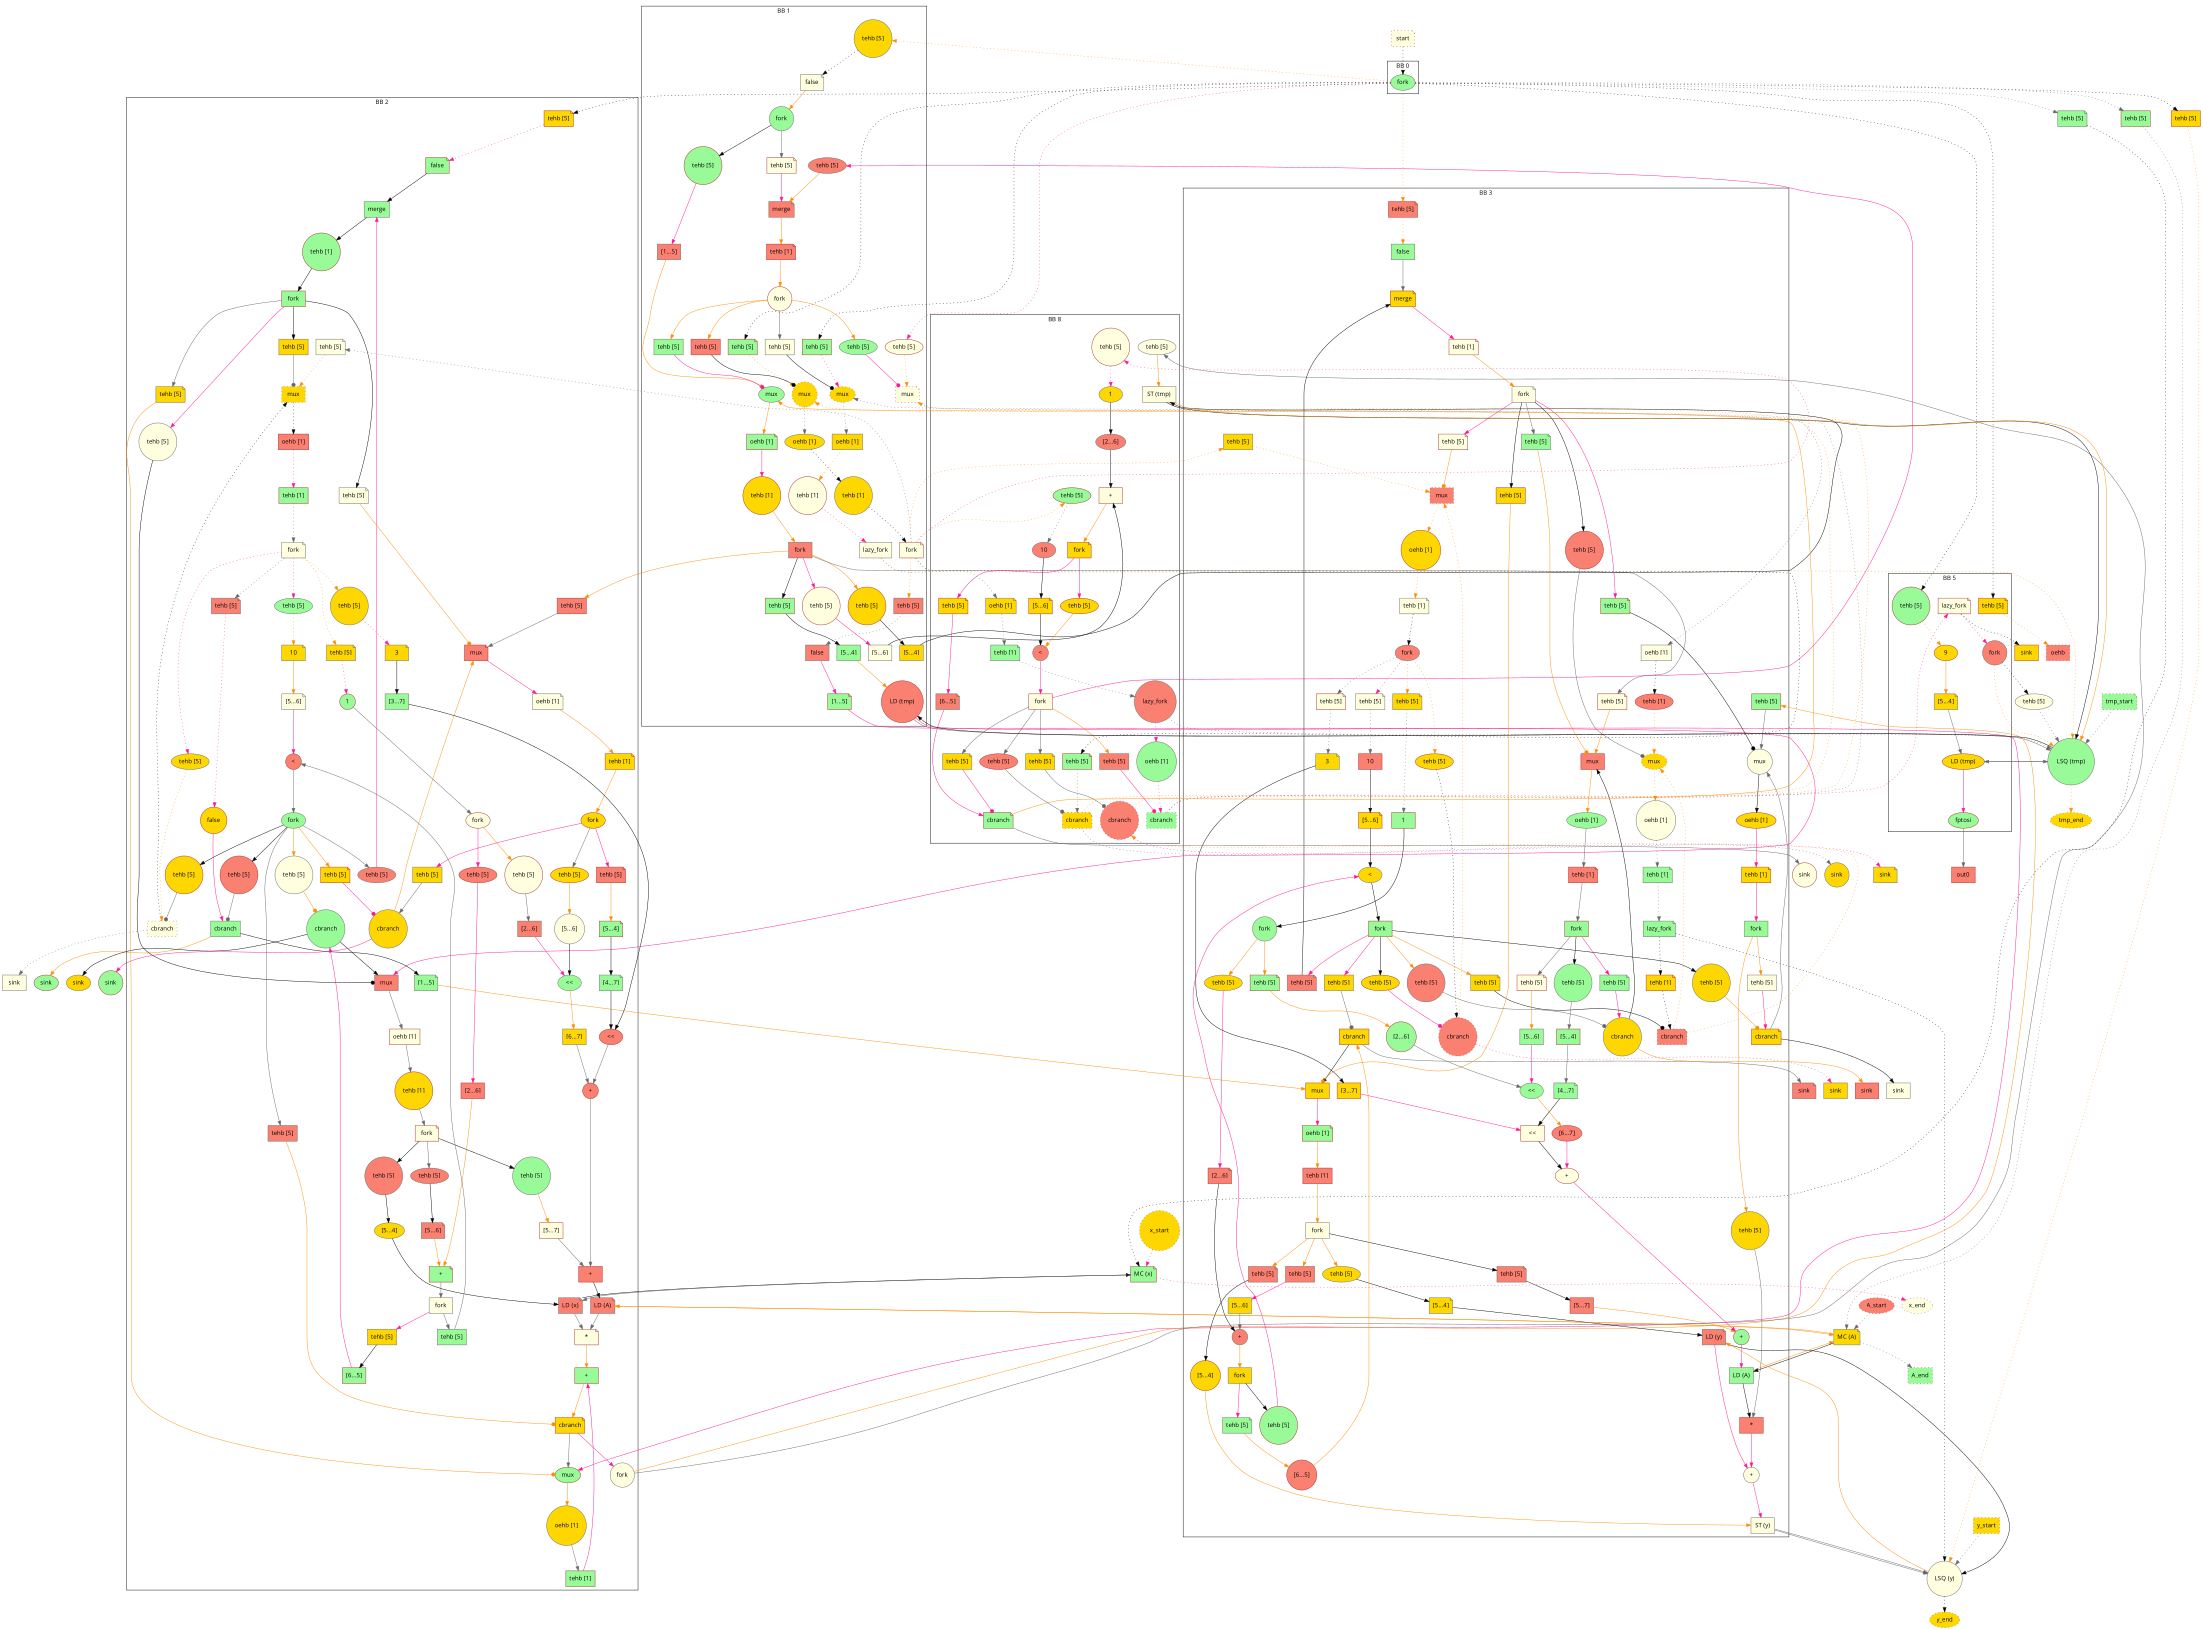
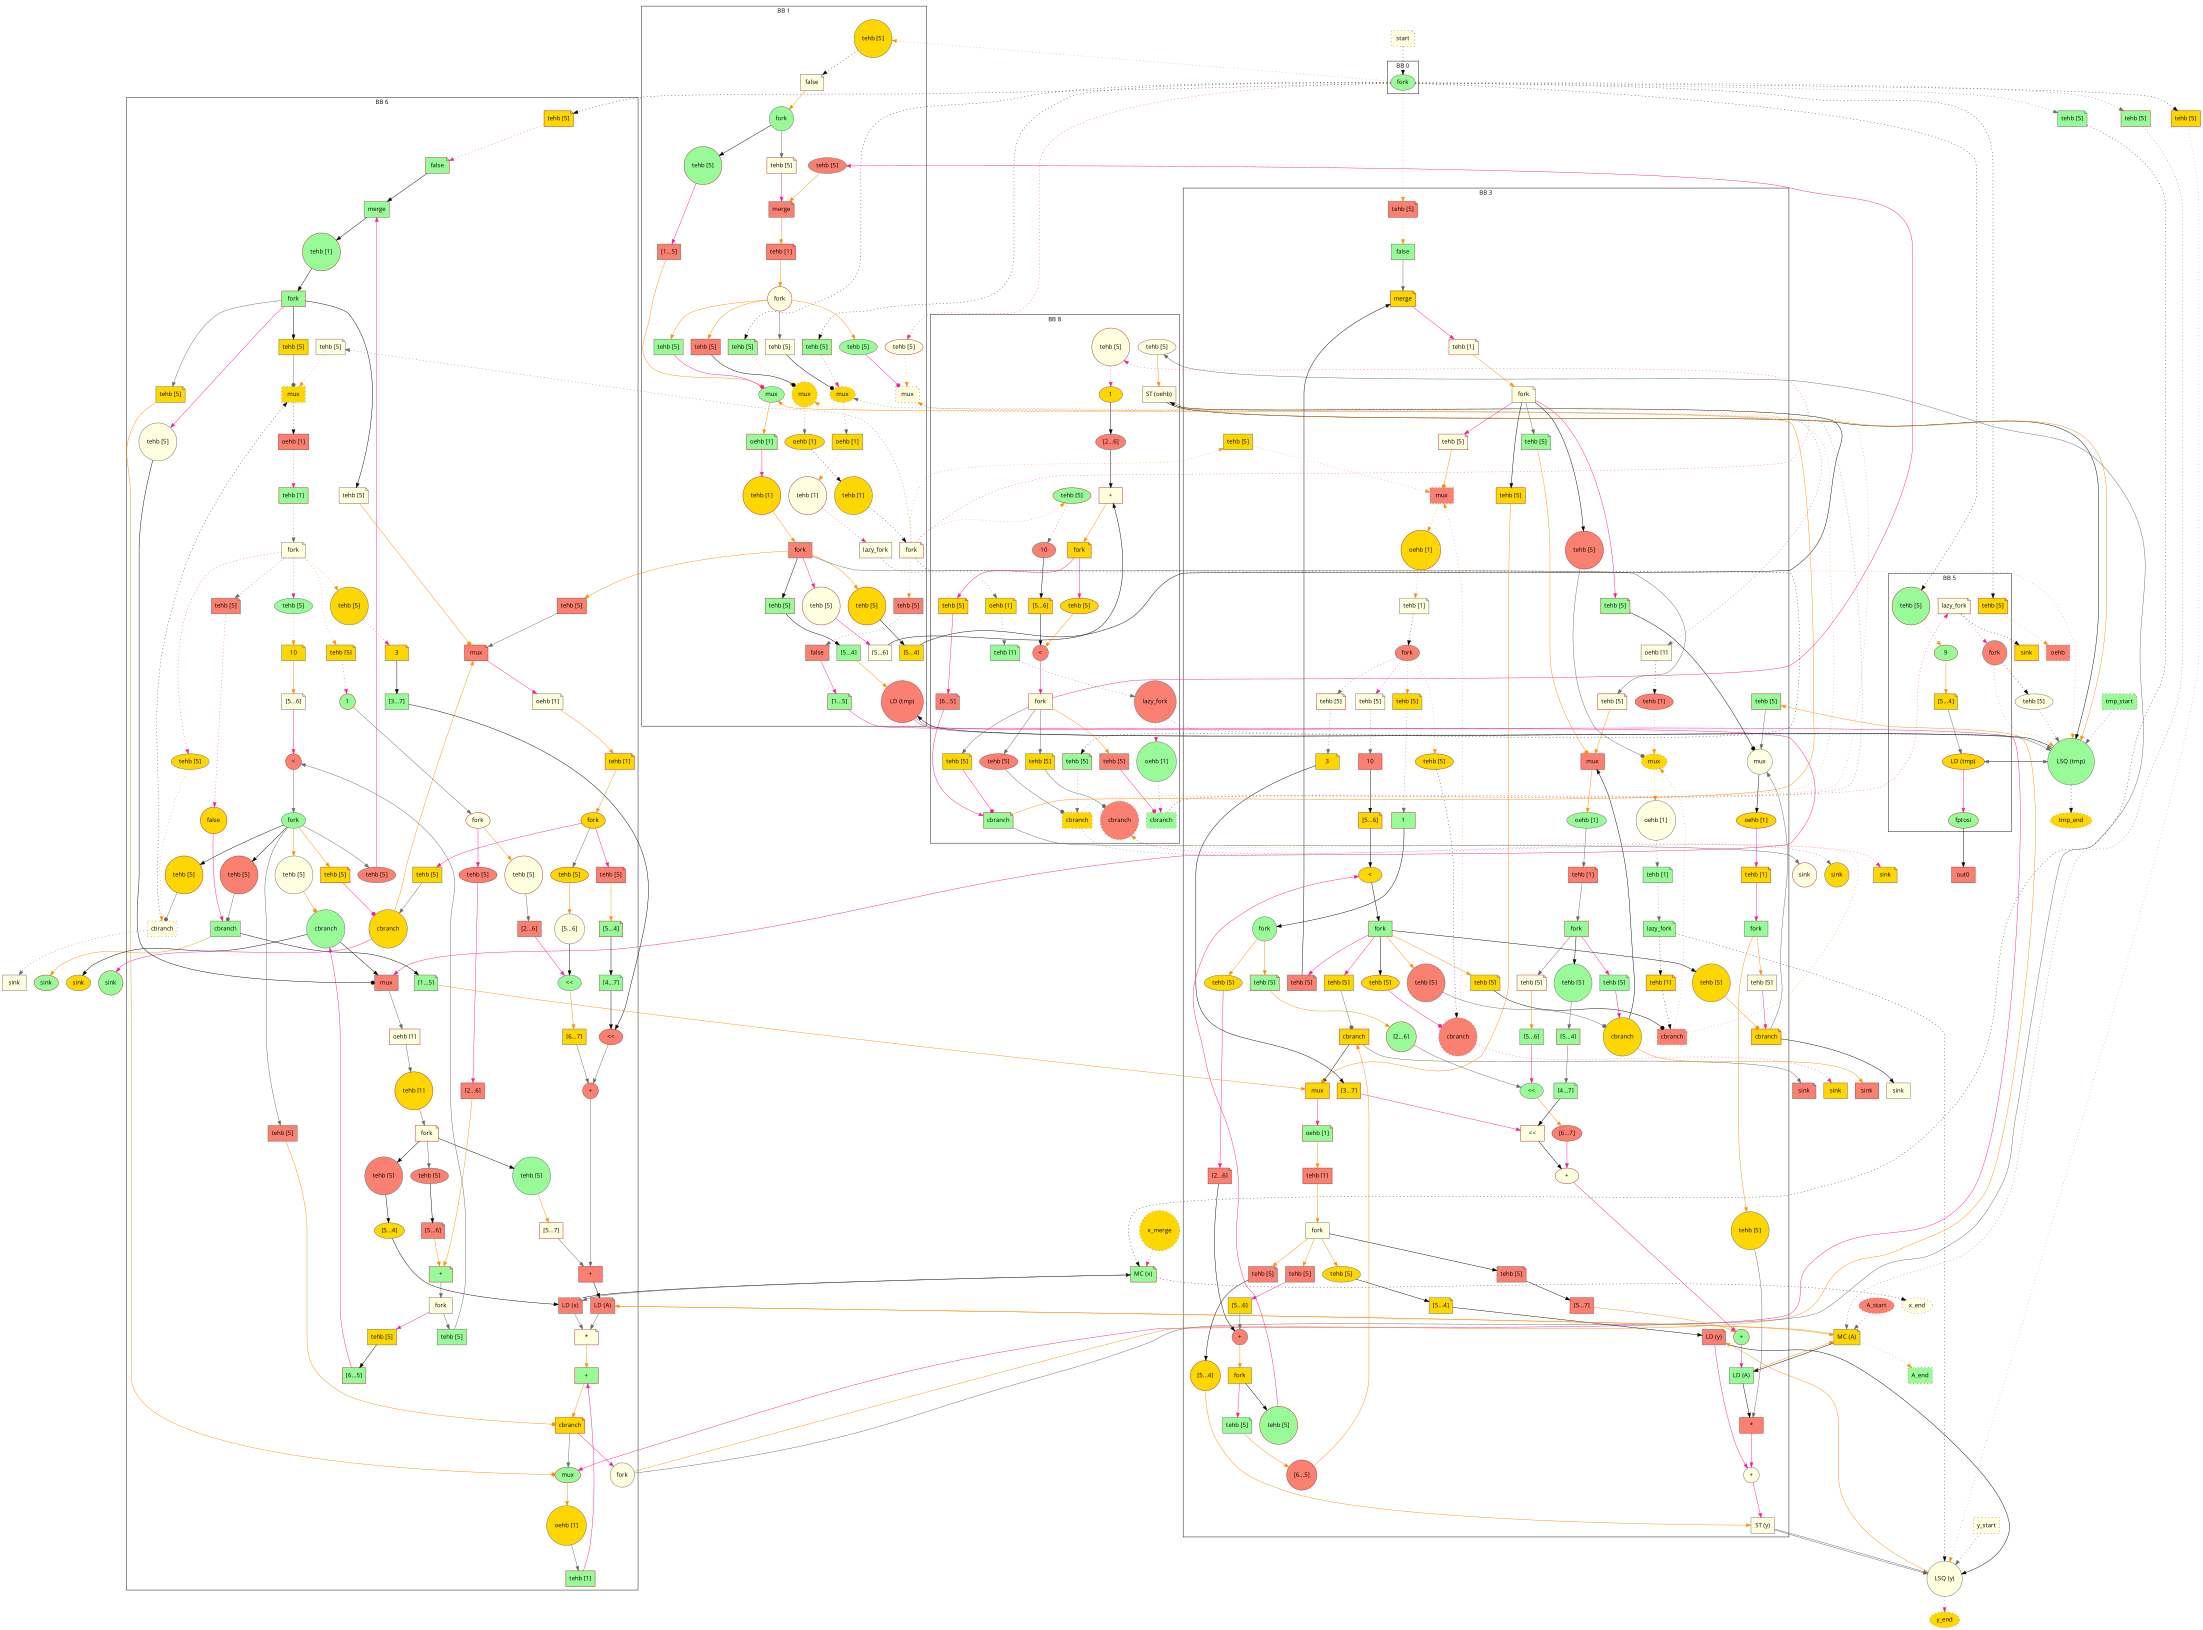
cluster "BB 2": label "BB 2" -> "BB 6"
node "ST (tmp)": label "ST (tmp)" -> "ST (oehb)"
node "9": fillcolor gold -> palegreen
edge "LSQ (tmp)" -- "tmp_end": color darkorange -> black
edge "fptosi" -- "out0": color gray40 -> black
node "x_start": label "x_start" -> "x_merge"
edge "MC (x)" -- "x_end": color deeppink -> black
edge "MC (A)" -- "A_end": color gray40 -> darkorange
node "y_start": fillcolor gold -> lightyellow
edge "LSQ (y)" -- "y_end": color black -> deeppink
